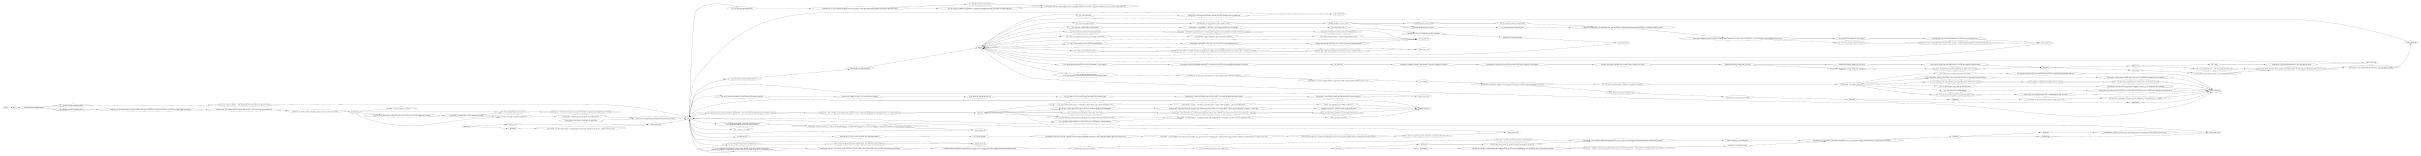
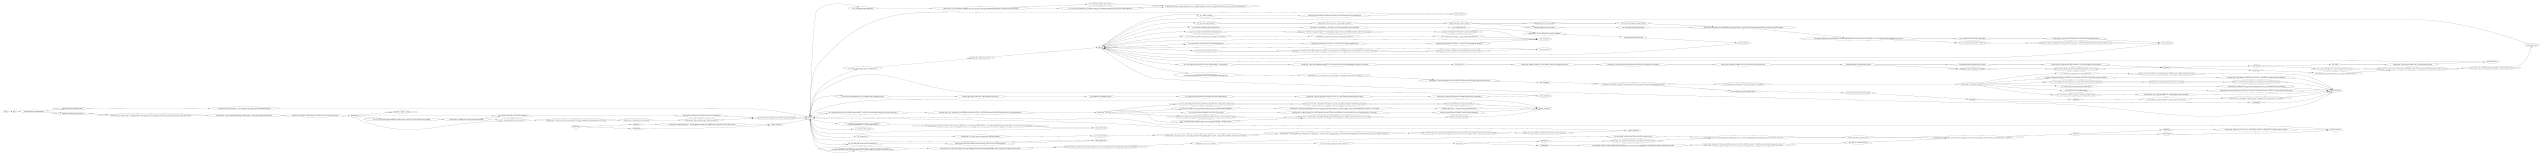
node "Empathy: You're still worried. It's very worrying.": added
